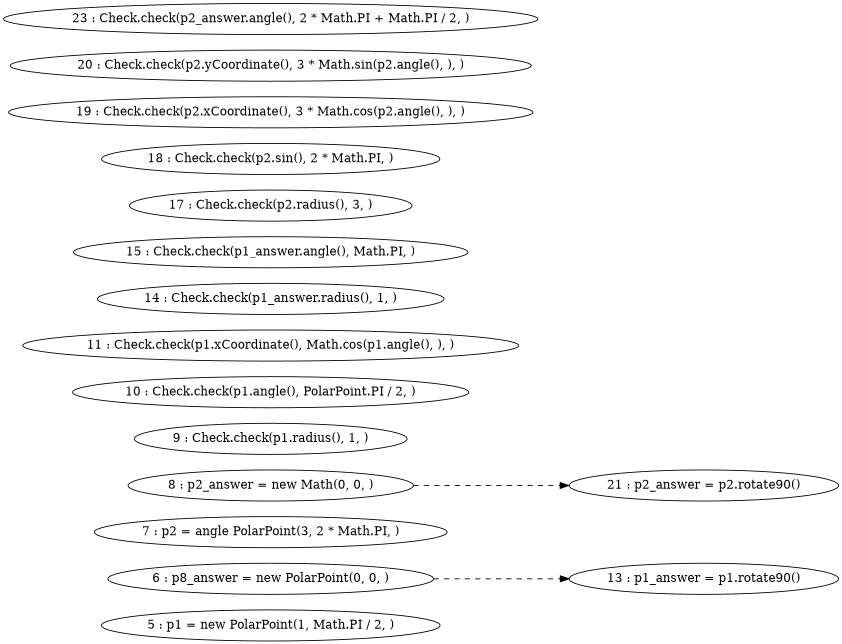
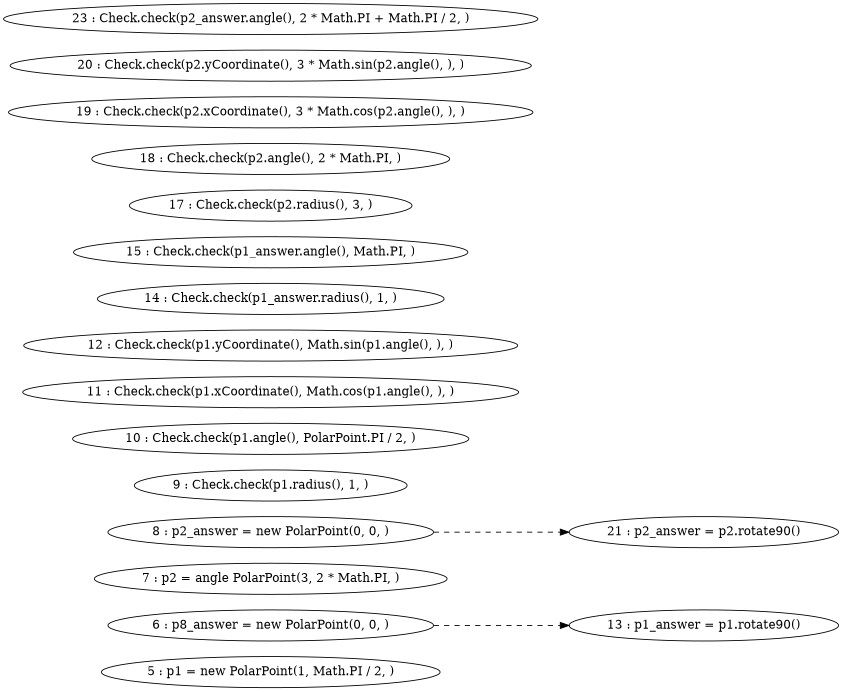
node "18 : Check.check(p2.sin(), 2 * Math.PI, )": label "18 : Check.check(p2.sin(), 2 * Math.PI, )" -> "18 : Check.check(p2.angle(), 2 * Math.PI, )"
node "12 : Check.check(p1.yCoordinate(), Math.sin(p1.angle(), ), )": added
node "8 : p2_answer = new Math(0, 0, )": label "8 : p2_answer = new Math(0, 0, )" -> "8 : p2_answer = new PolarPoint(0, 0, )"
